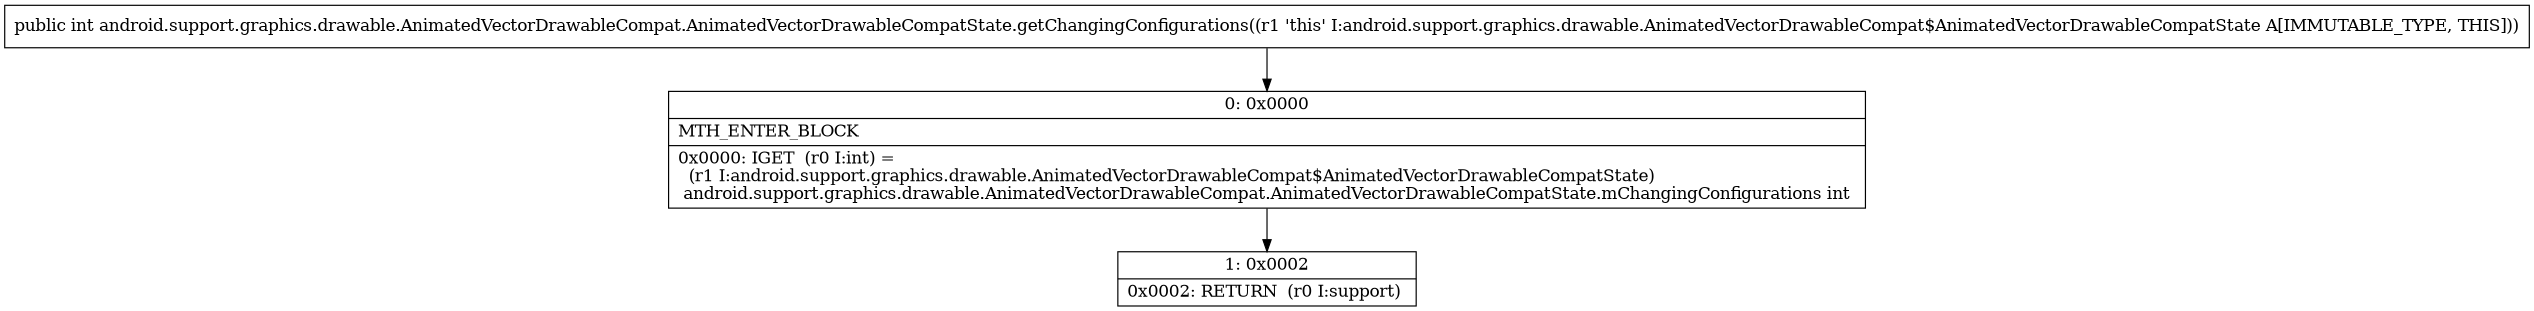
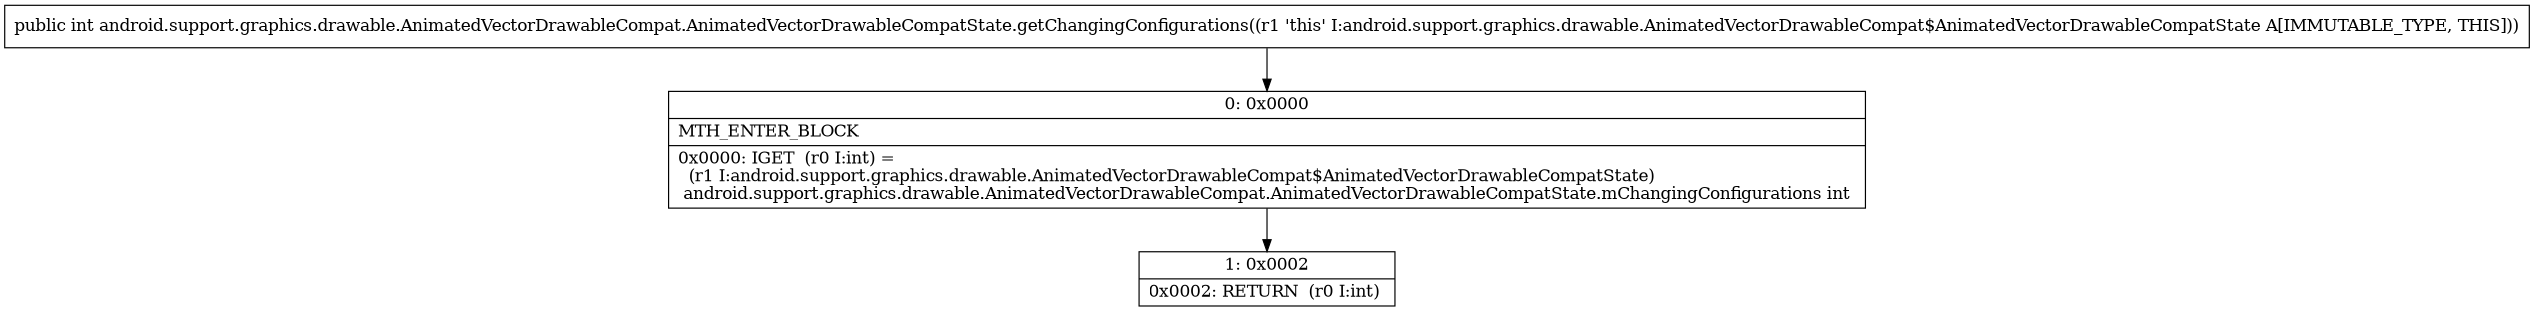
node "1: 0x0002": text "0x0002: RETURN  (r0 I:support)" -> "0x0002: RETURN  (r0 I:int)"
